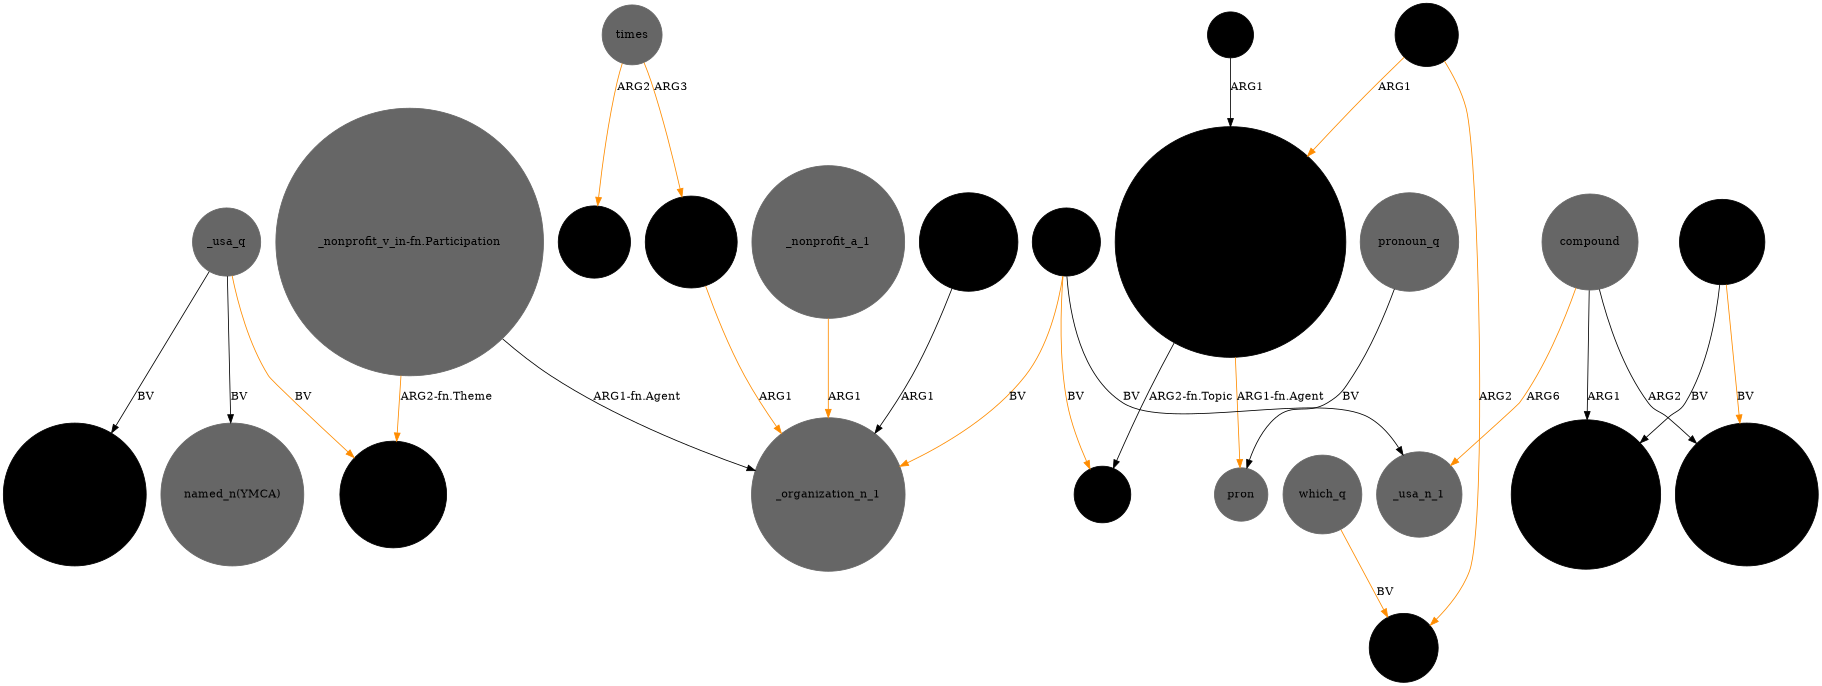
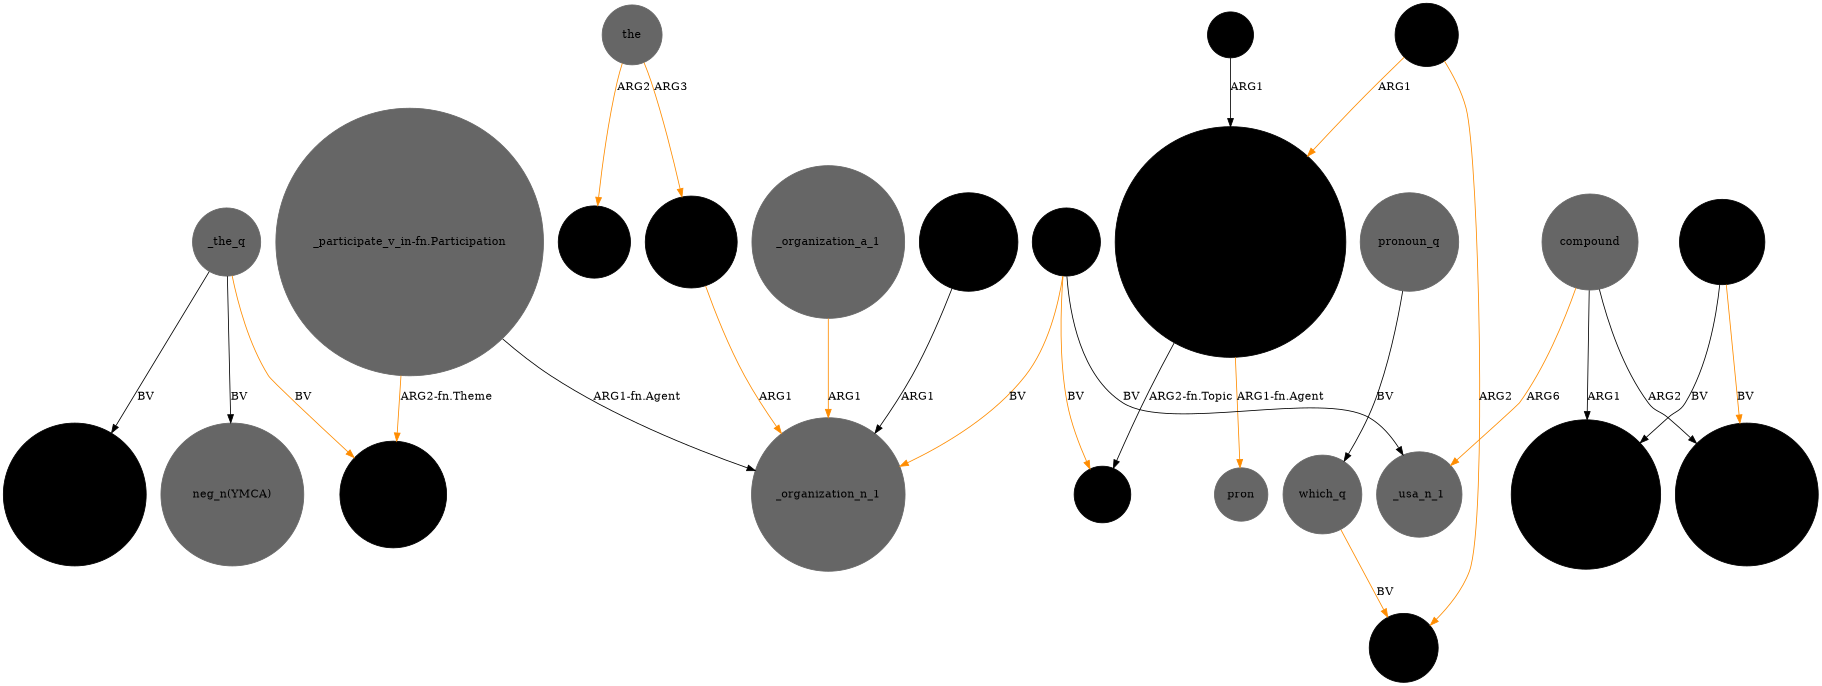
node "times": label "times" -> "the"
node "_usa_q": label "_usa_q" -> "_the_q"
node "_nonprofit_v_in-fn.Participation": label "_nonprofit_v_in-fn.Participation" -> "_participate_v_in-fn.Participation"
node "_nonprofit_a_1": label "_nonprofit_a_1" -> "_organization_a_1"
edge "pronoun_q" -> "pron": now "pronoun_q" -> "which_q"
node "named_n(YMCA)": label "named_n(YMCA)" -> "neg_n(YMCA)"
